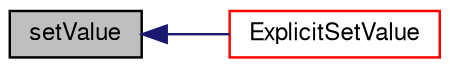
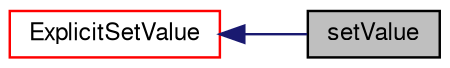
edge "ExplicitSetValue" -> "setValue": reversed
